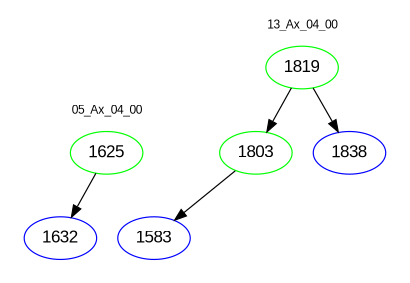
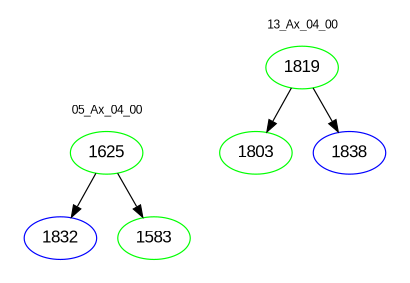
edge "1803" -> "1583": now "1625" -> "1583"
node "1632": label "1632" -> "1832"
node "1583": color blue -> green
